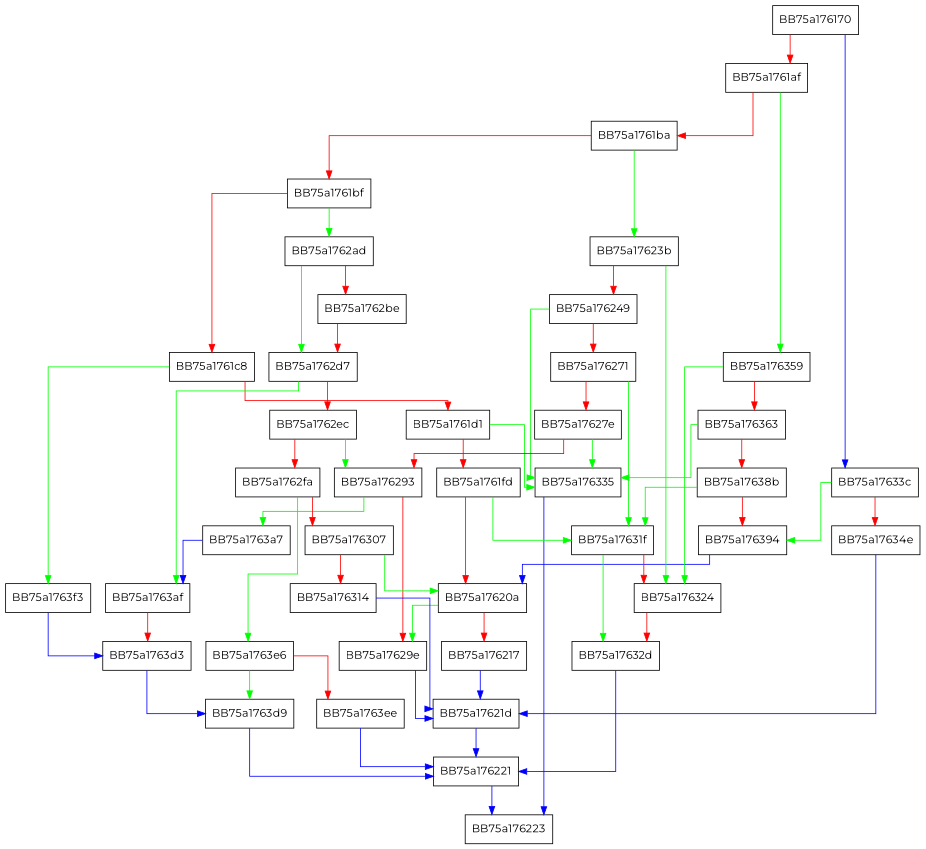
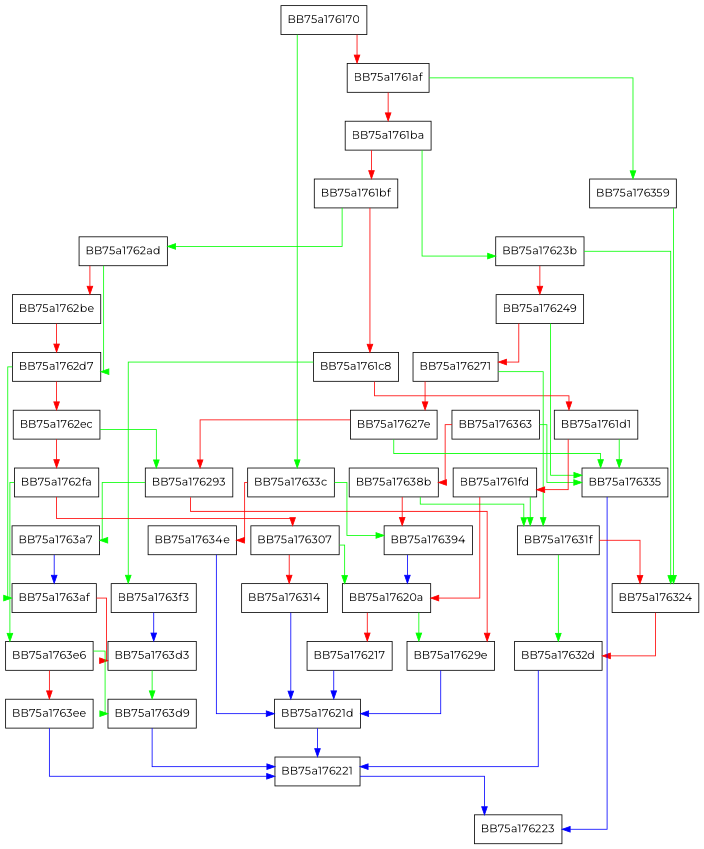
edge "BB75a176170" -> "BB75a17633c": color blue -> green
edge "BB75a176359" -> "BB75a176363": removed
edge "BB75a1763d3" -> "BB75a1763d9": color blue -> green
